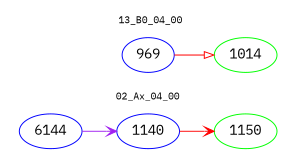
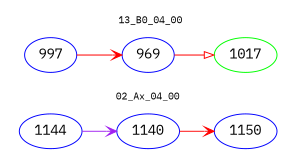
node "997": added
node "1014": label "1014" -> "1017"
node "6144": label "6144" -> "1144"
node "1150": color green -> blue
